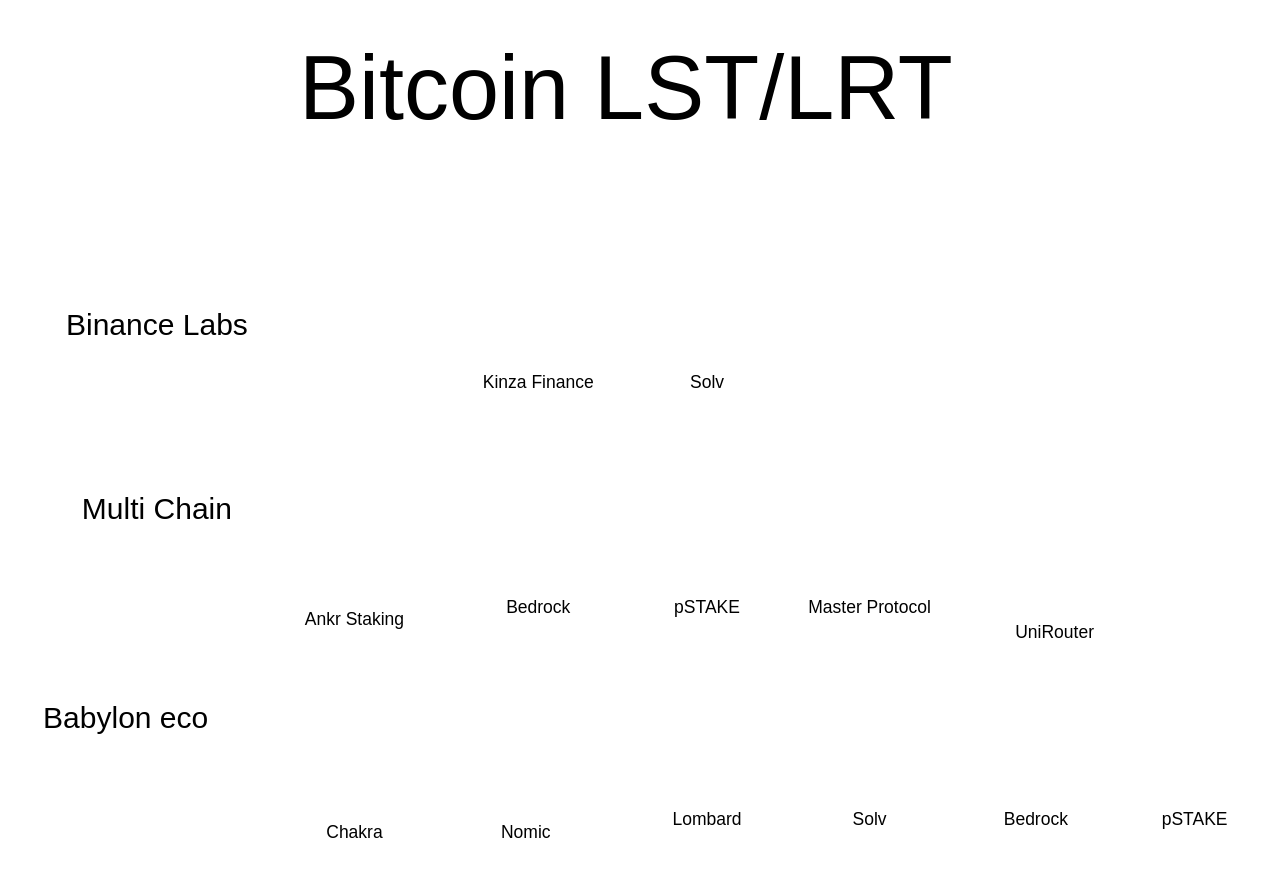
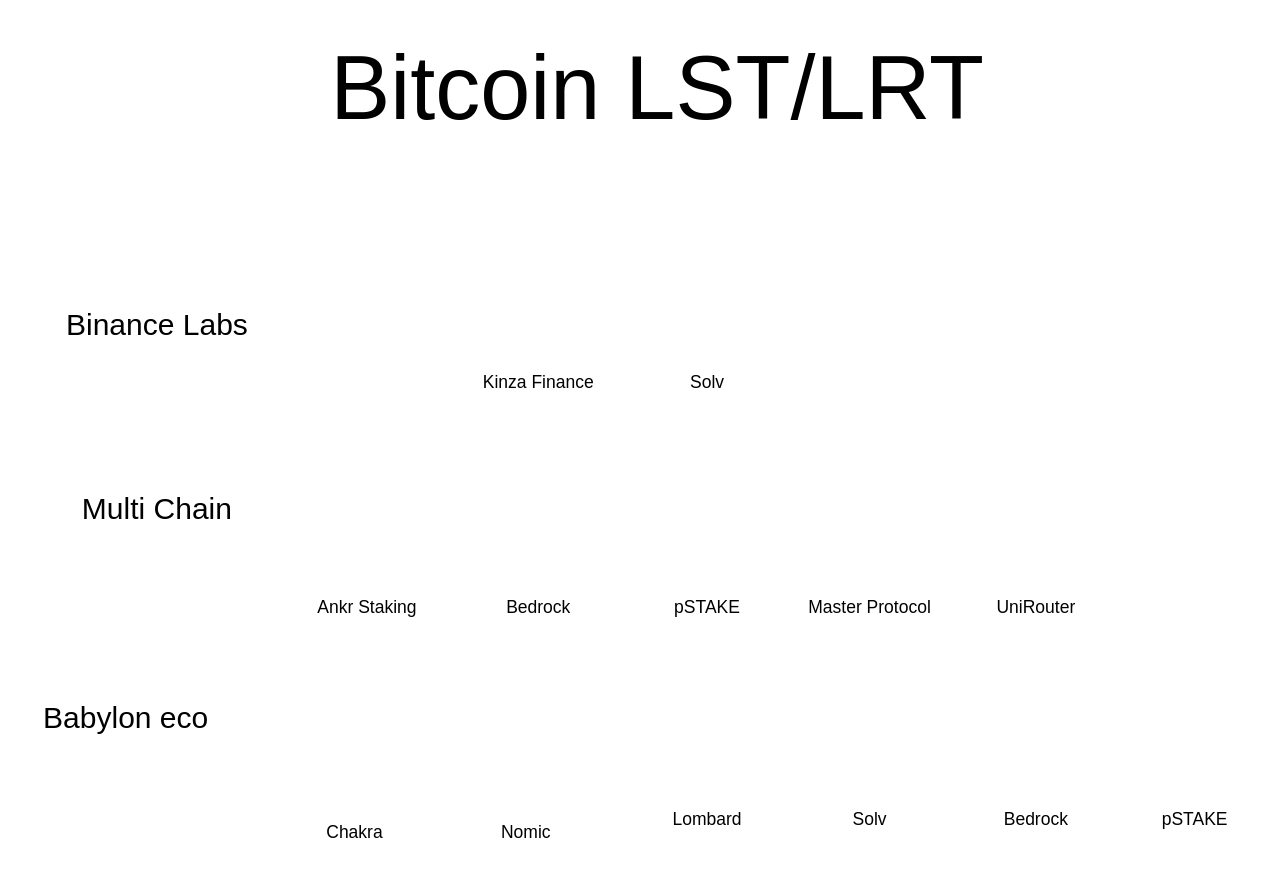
node "Bitcoin LST/LRT": moved (626, 88) -> (657, 88)
node "Ankr Staking": moved (354, 619) -> (367, 607)
node "UniRouter": moved (1054, 632) -> (1035, 607)
